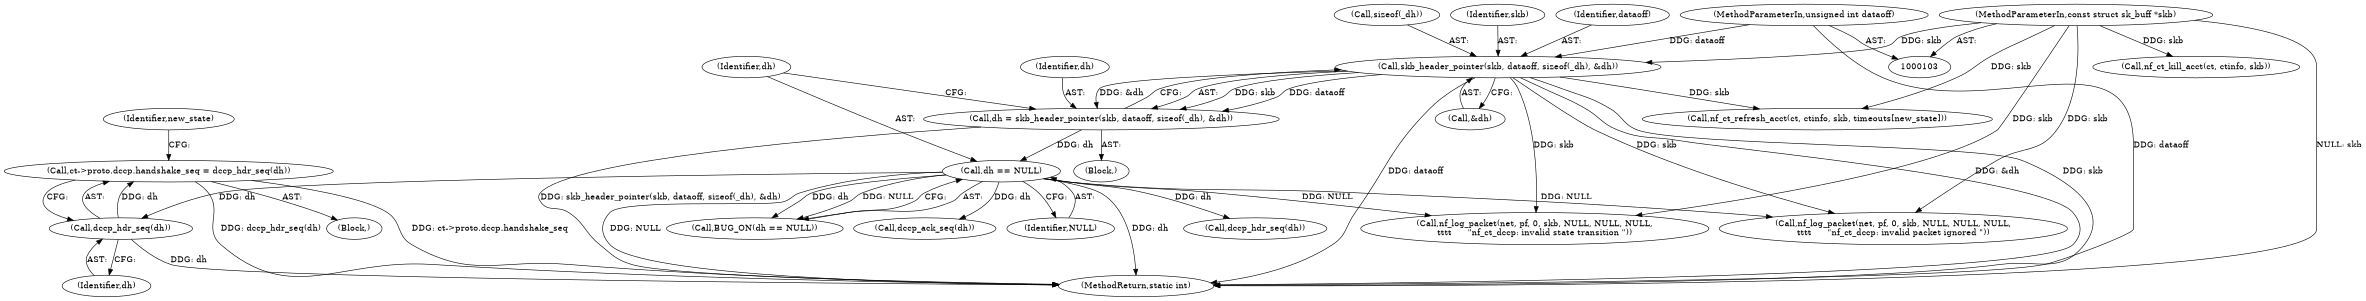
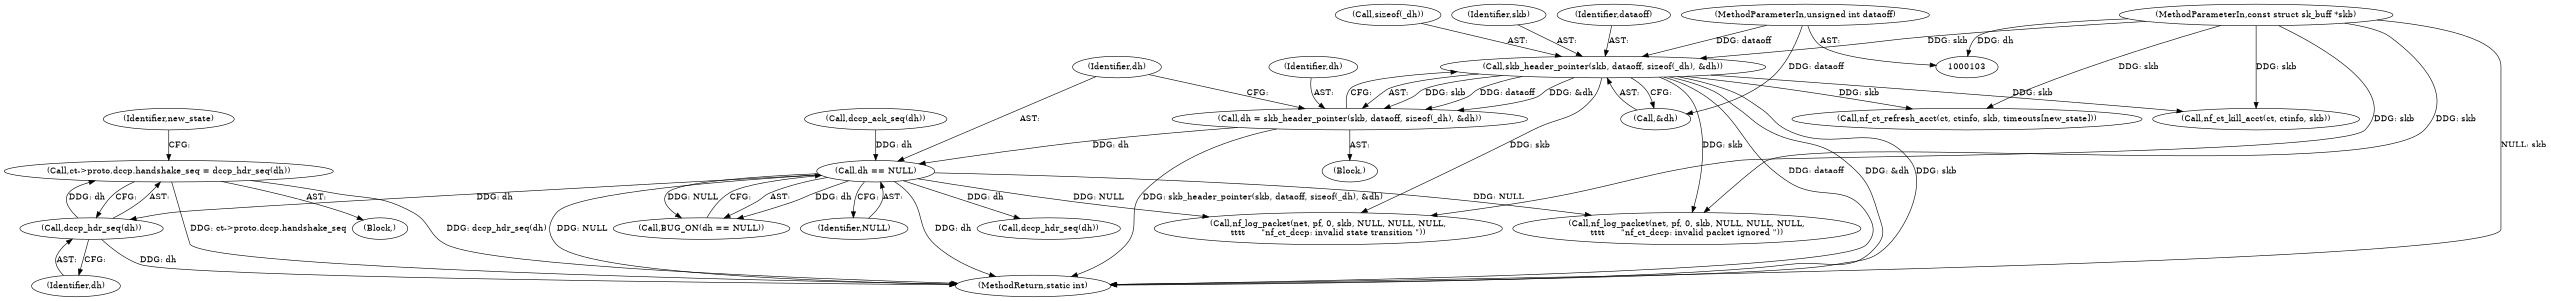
edge "(MethodParameterIn,const struct sk_buff *skb)" -> "1000103": label "AST: " -> "DDG: dh"
edge "(Call,skb_header_pointer(skb, dataoff, sizeof(_dh), &dh))" -> "(Call,nf_ct_kill_acct(ct, ctinfo, skb))": added, label "DDG: skb"
edge "(Call,dh == NULL)" -> "(Call,dccp_ack_seq(dh))": reversed
edge "(MethodParameterIn,unsigned int dataoff)" -> "(MethodReturn,static int)": now "(MethodParameterIn,unsigned int dataoff)" -> "(Call,&dh)"
